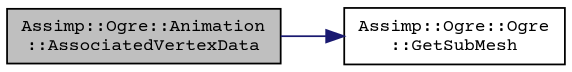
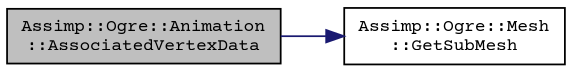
node "Assimp::Ogre::Ogre ::GetSubMesh": label "Assimp::Ogre::Ogre ::GetSubMesh" -> "Assimp::Ogre::Mesh ::GetSubMesh"
